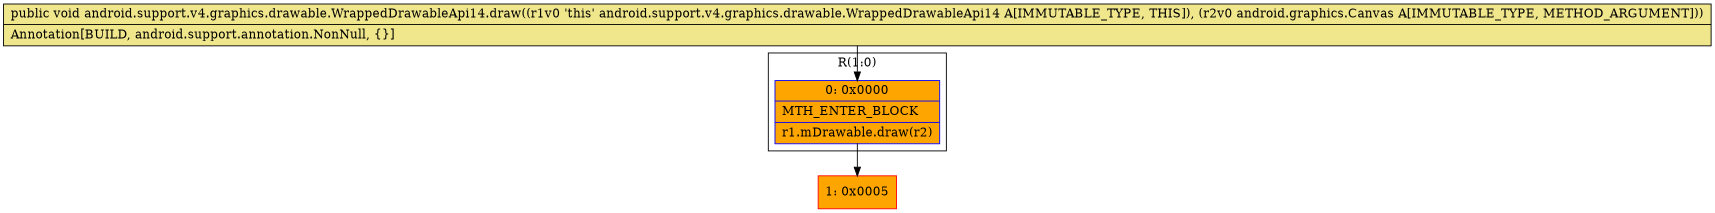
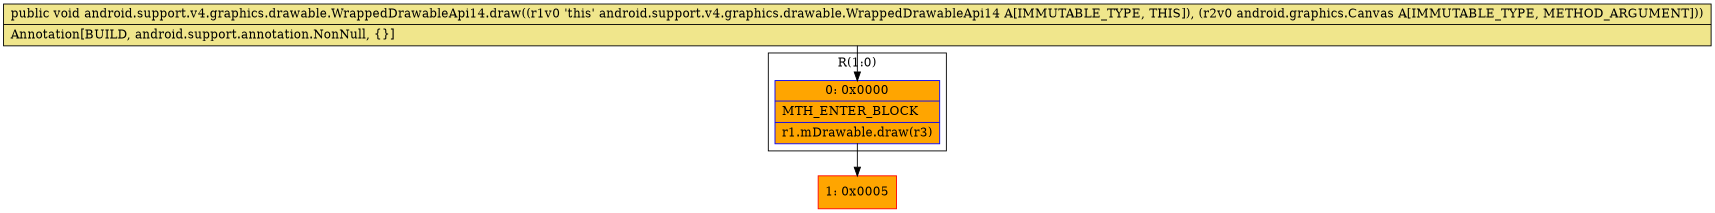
node "0: 0x0000": text "r1.mDrawable.draw(r2)" -> "r1.mDrawable.draw(r3)"
